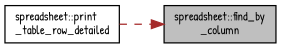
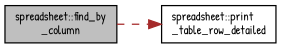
edge "spreadsheet::print _table_row_detailed" -> "spreadsheet::find_by _column": reversed
